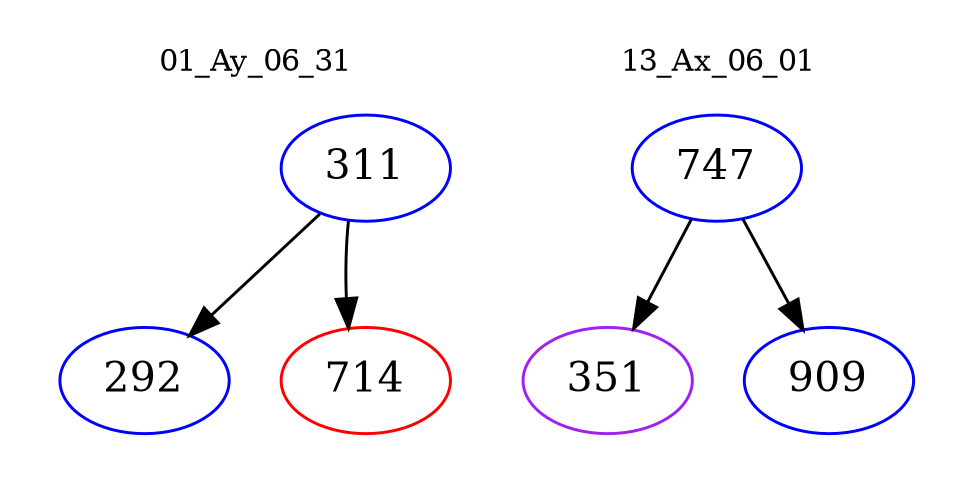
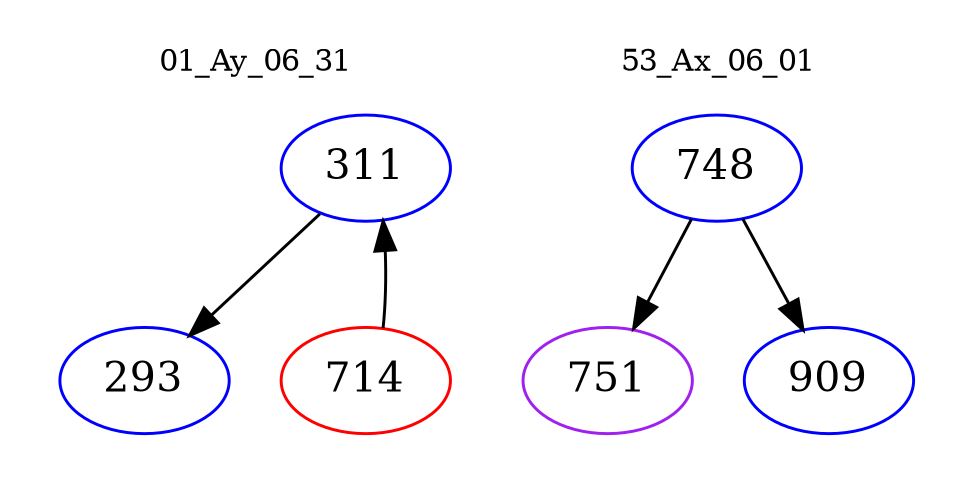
cluster "13_Ax_06_01": label "13_Ax_06_01" -> "53_Ax_06_01"
node "747": label "747" -> "748"
edge "311" -> "714": reversed
node "292": label "292" -> "293"
node "351": label "351" -> "751"
